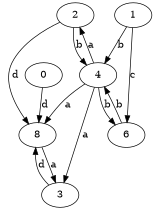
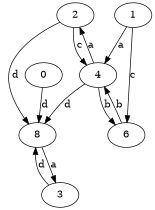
edge "2" -> "4": label "b" -> "c"
edge "1" -> "4": label "b" -> "a"
edge "4" -> "8": label "a" -> "d"
edge "4" -> "3": removed, label "a"
